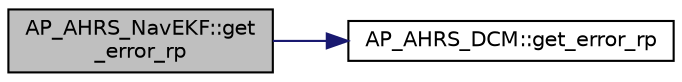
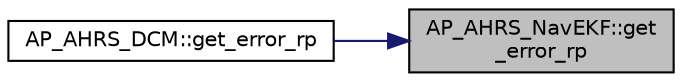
edge "AP_AHRS_NavEKF::get _error_rp" -> "AP_AHRS_DCM::get_error_rp": reversed
